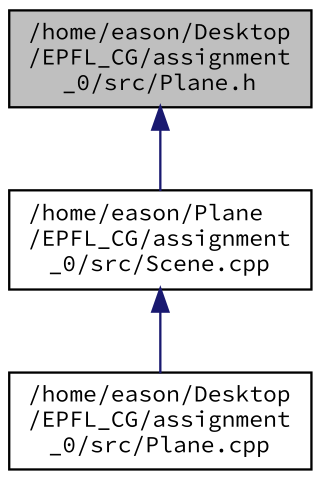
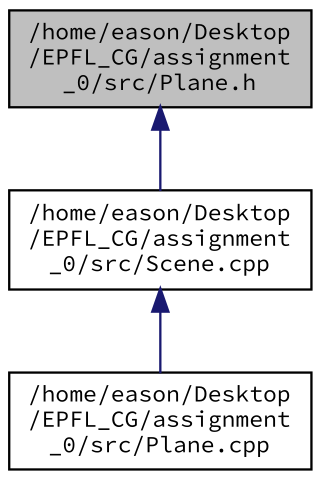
node "/home/eason/Plane /EPFL_CG/assignment _0/src/Scene.cpp": label "/home/eason/Plane /EPFL_CG/assignment _0/src/Scene.cpp" -> "/home/eason/Desktop /EPFL_CG/assignment _0/src/Scene.cpp"
